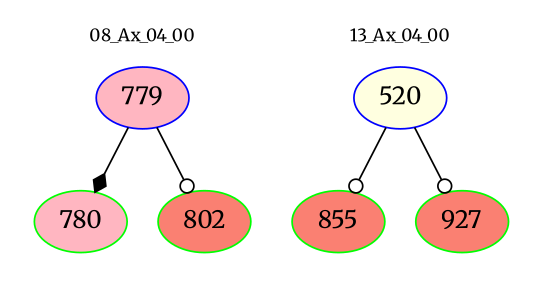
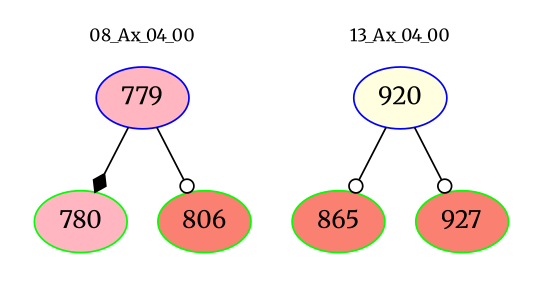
node "520": label "520" -> "920"
node "802": label "802" -> "806"
node "855": label "855" -> "865"
